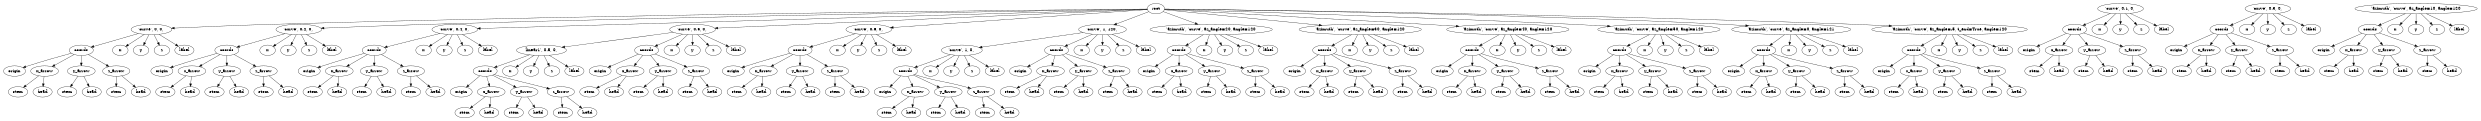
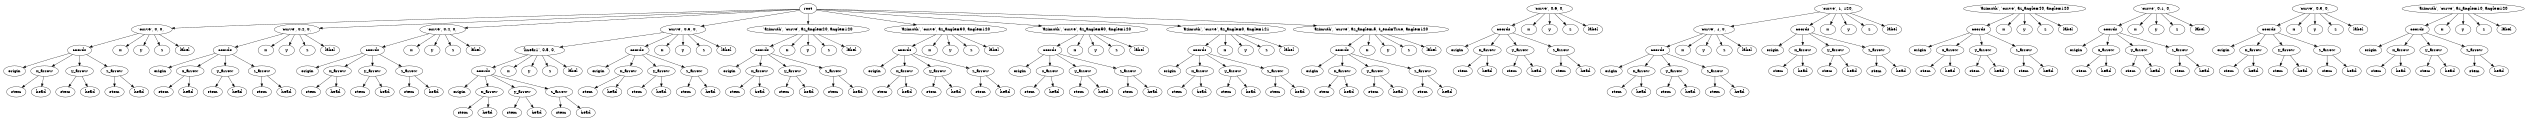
edge "root" -> "'curve', 1, 120,": removed
edge "root" -> "'azimuth', 'curve', az_angle=40, angle=120": removed
edge "root" -> "'curve', 0.6, 0,": removed
